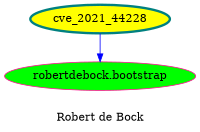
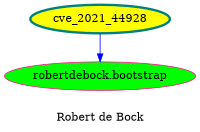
node "cve_2021_44228": label "cve_2021_44228" -> "cve_2021_44928"
